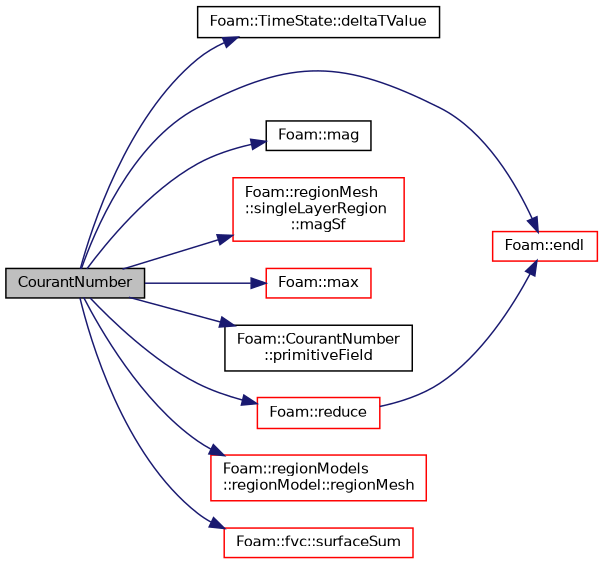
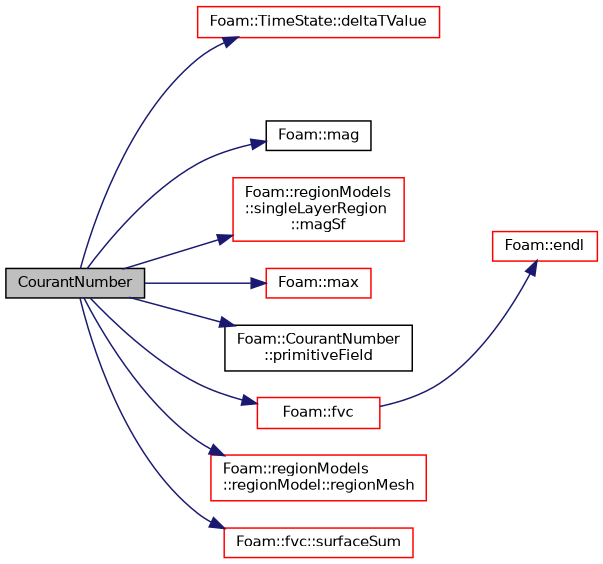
node "Foam::TimeState::deltaTValue": color black -> red
edge "CourantNumber" -> "Foam::endl": removed
node "Foam::regionMesh ::singleLayerRegion ::magSf": label "Foam::regionMesh ::singleLayerRegion ::magSf" -> "Foam::regionModels ::singleLayerRegion ::magSf"
node "Foam::reduce": label "Foam::reduce" -> "Foam::fvc"
